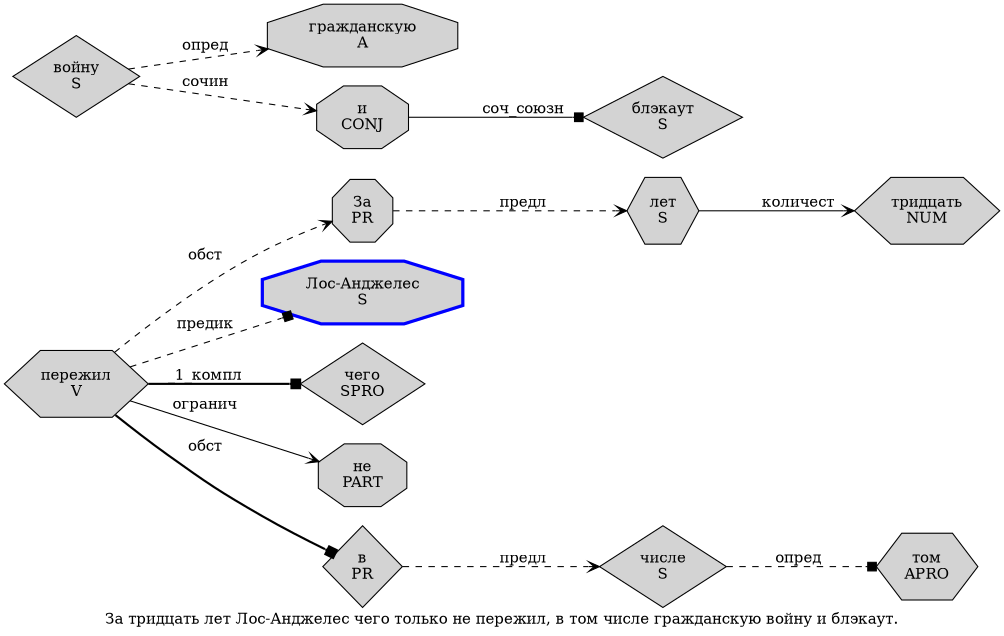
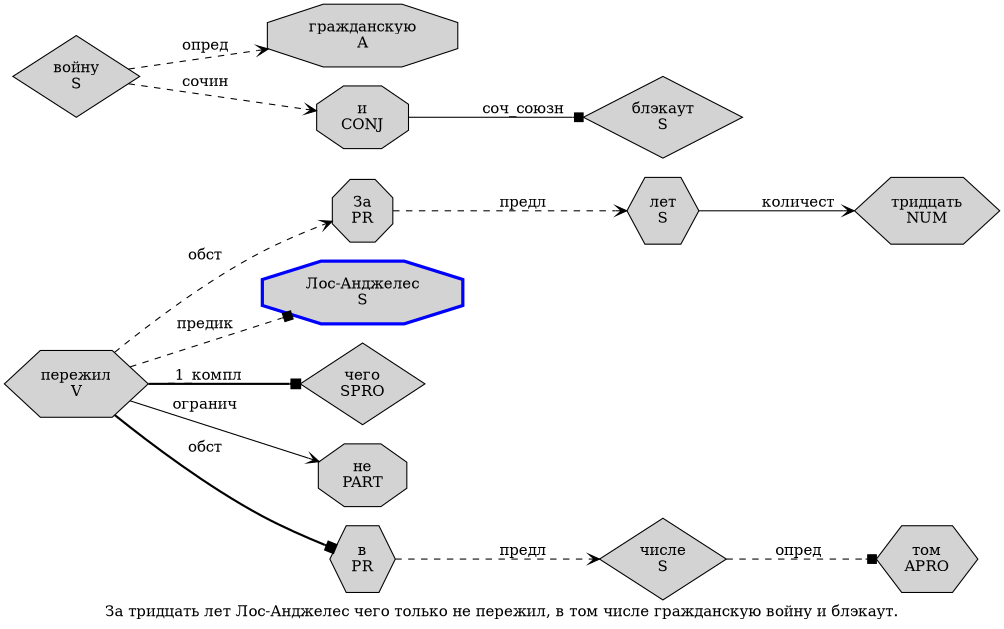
node "в PR": shape diamond -> hexagon
